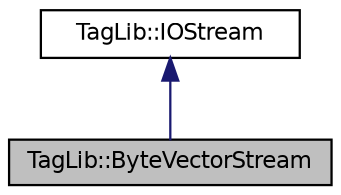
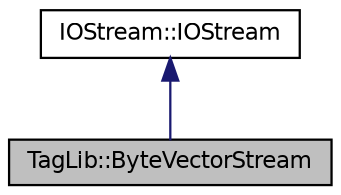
node "TagLib::IOStream": label "TagLib::IOStream" -> "IOStream::IOStream"
